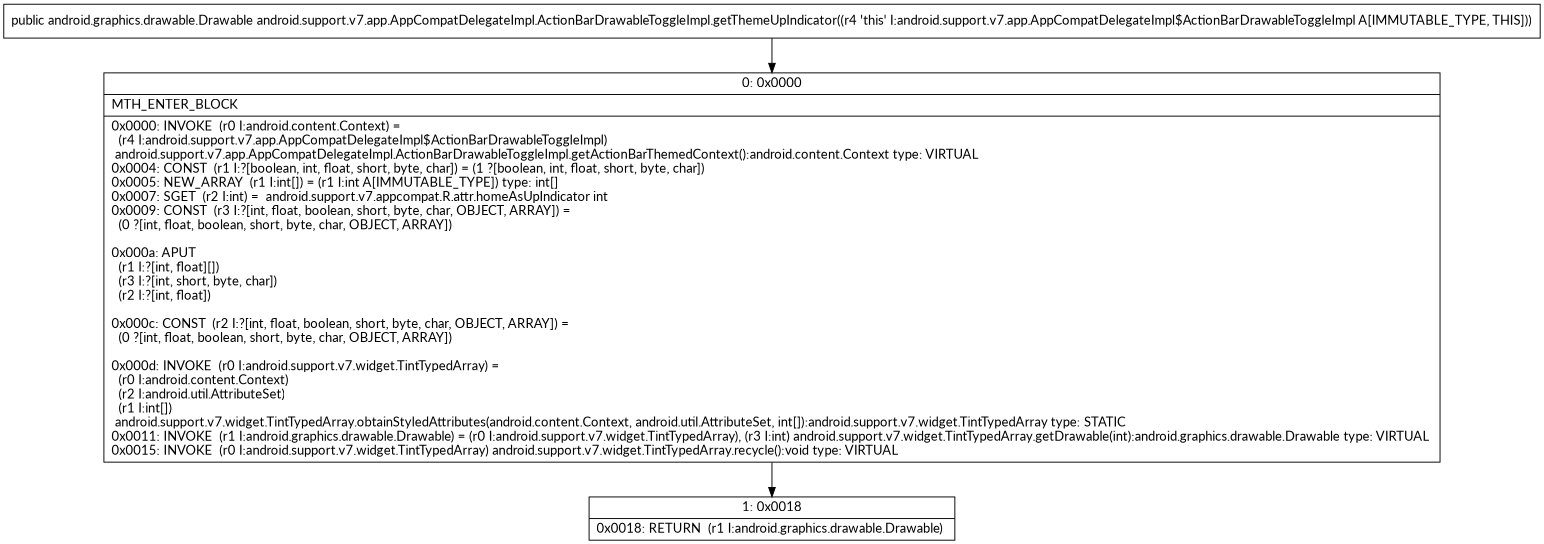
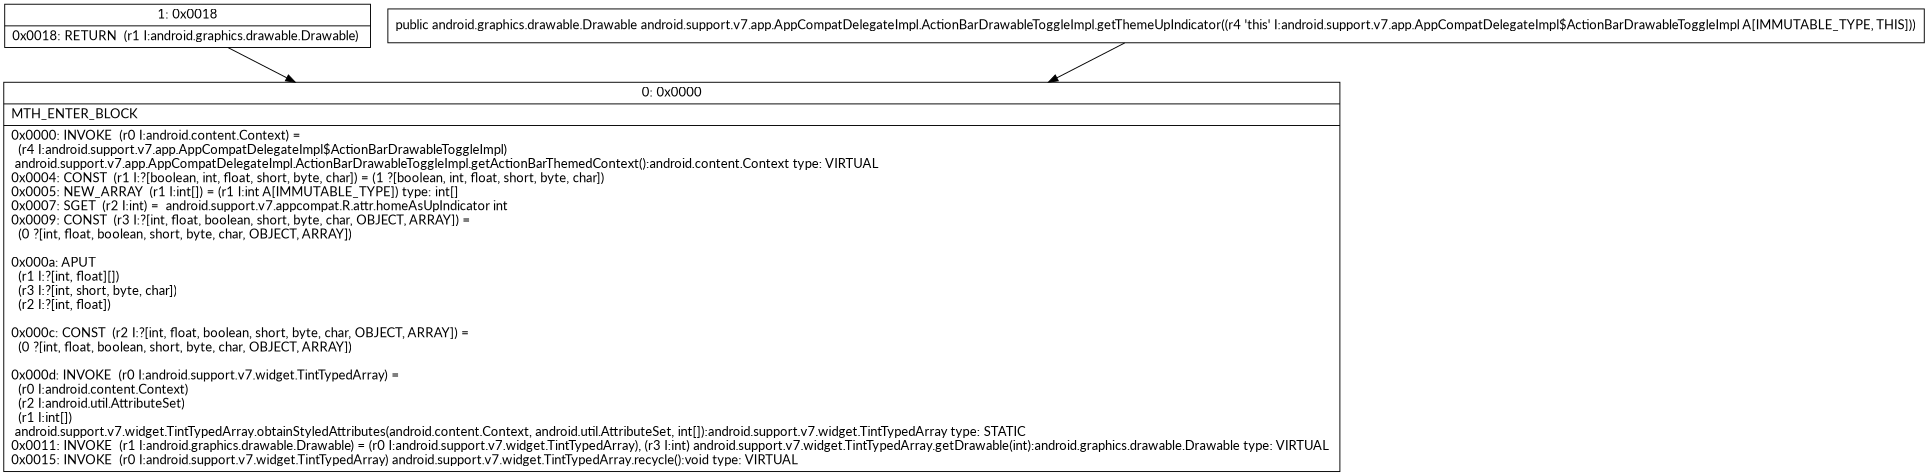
edge "0: 0x0000" -> "1: 0x0018": reversed
